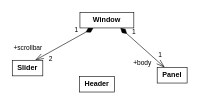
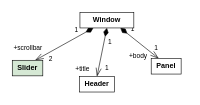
edge "Window" -- "Header": added, labels "1", "+title", "1"
node "Slider": fillcolor #ffffff -> #d5e8d4
node "Panel": moved (173, 75) -> (167, 66)
